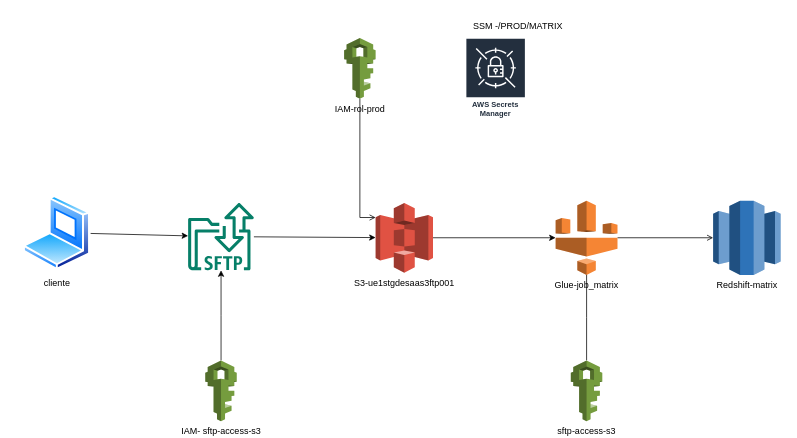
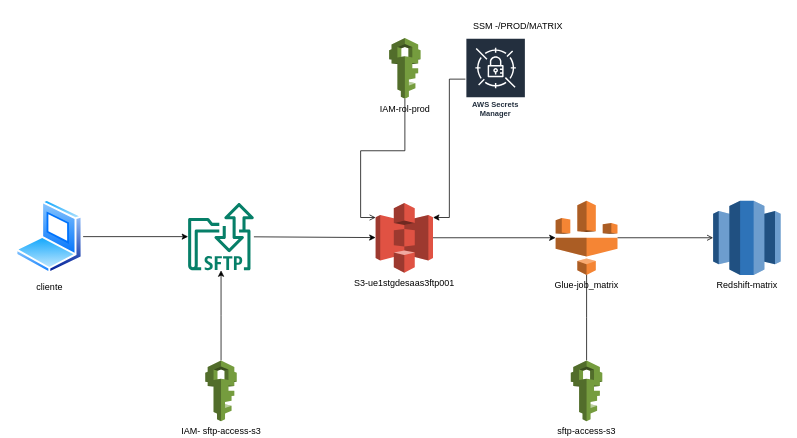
node "IAM-rol-prod": moved (360, 68) -> (405, 68)
edge "AWS Secrets Manager" -> "S3-ue1stgdesaas3ftp001": added
node "cliente": moved (57, 233) -> (49, 237)
